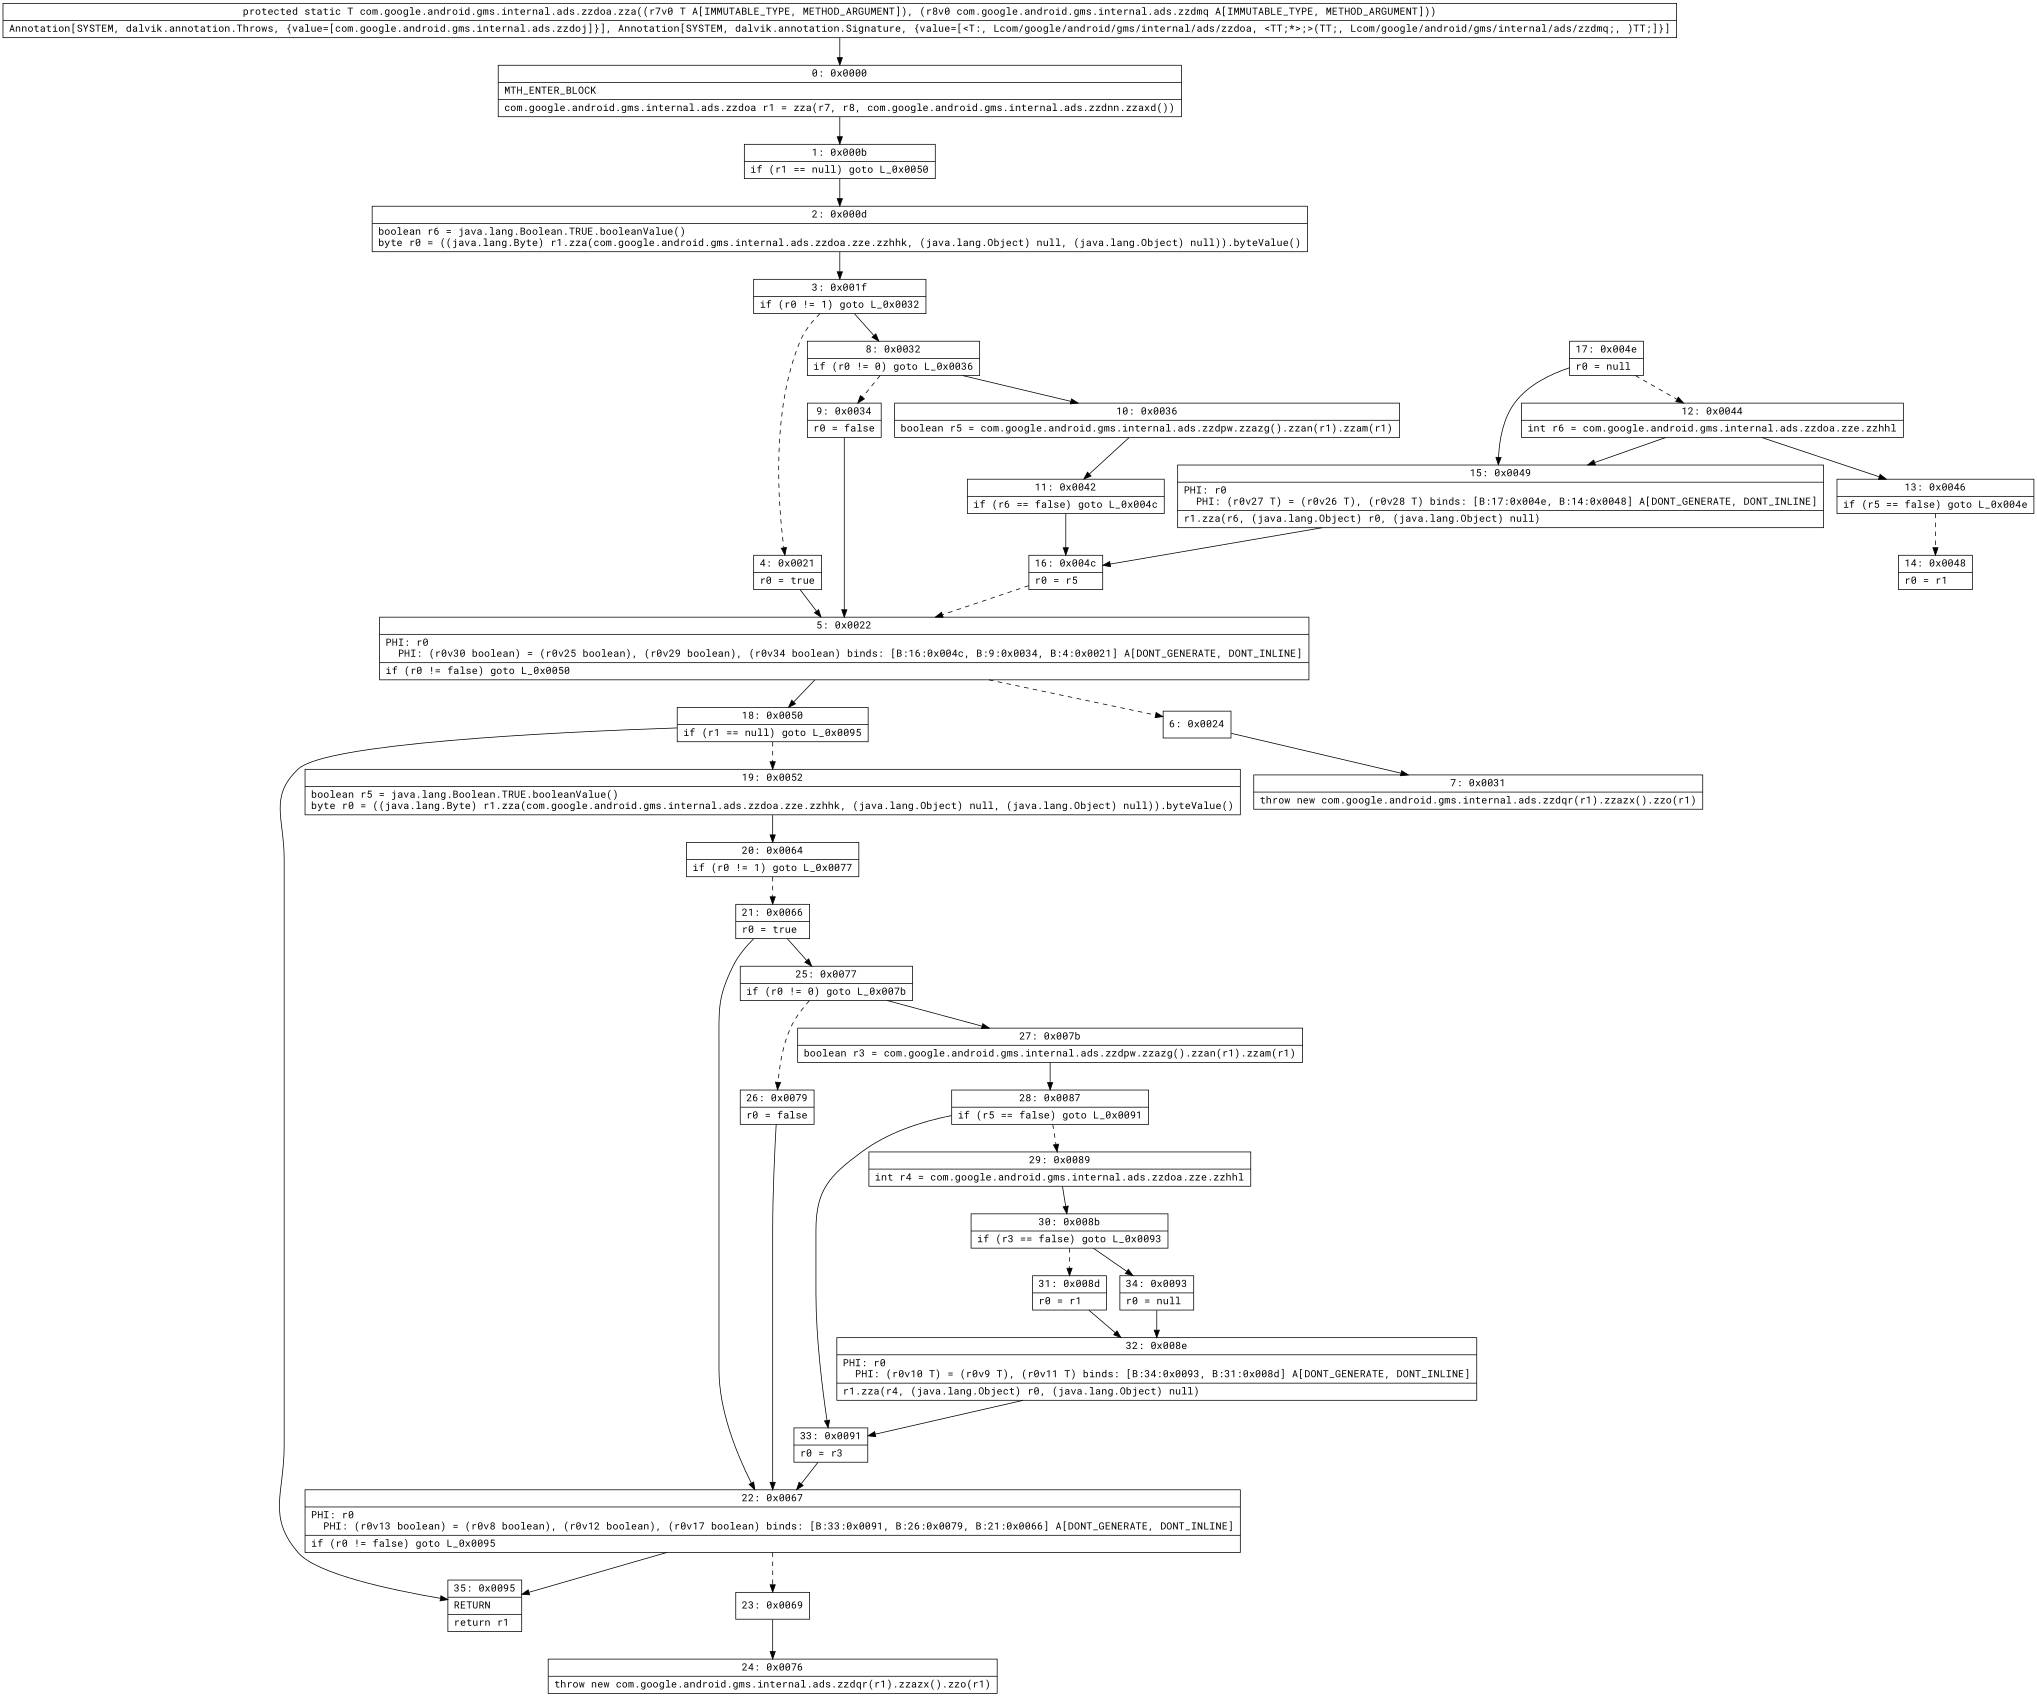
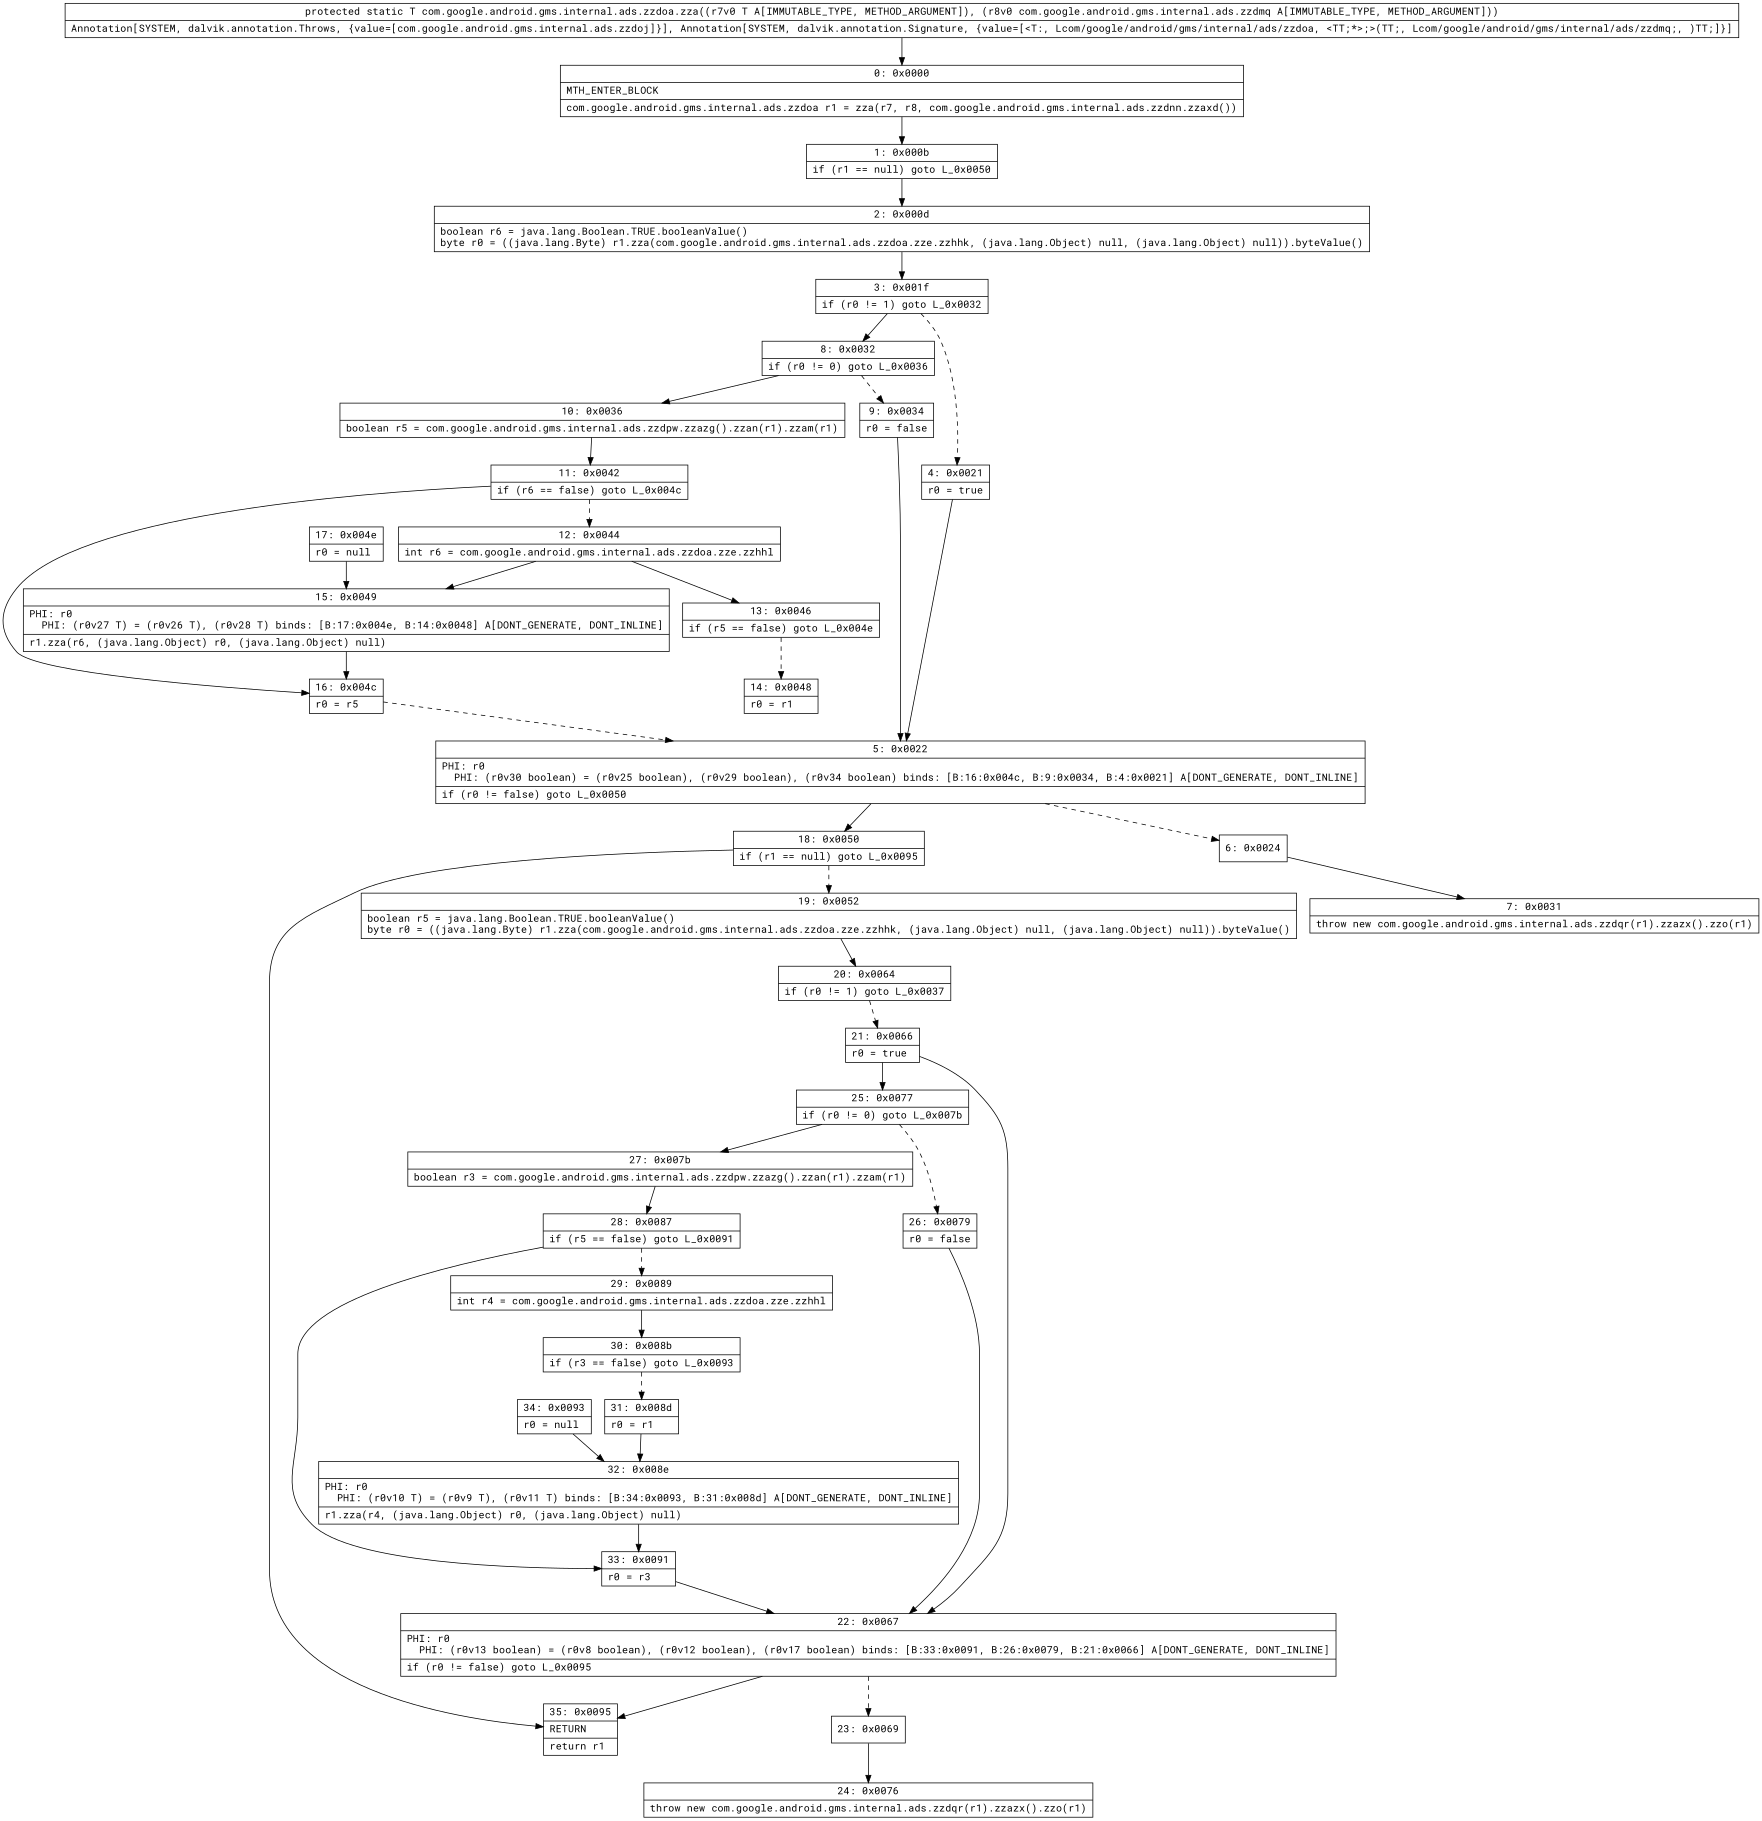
edge "17: 0x004e" -> "12: 0x0044": now "11: 0x0042" -> "12: 0x0044"
node "20: 0x0064": text "if (r0 != 1) goto L_0x0077" -> "if (r0 != 1) goto L_0x0037"
edge "30: 0x008b" -> "34: 0x0093": removed
